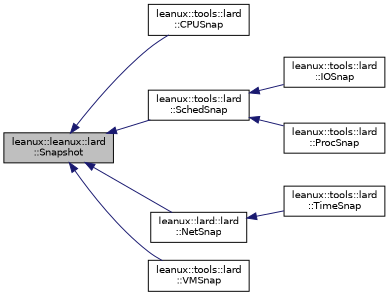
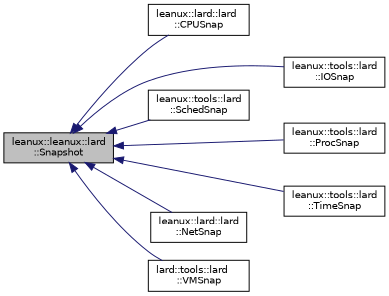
node "leanux::tools::lard ::CPUSnap": label "leanux::tools::lard ::CPUSnap" -> "leanux::lard::lard ::CPUSnap"
edge "leanux::tools::lard ::IOSnap" -> "leanux::tools::lard ::SchedSnap": now "leanux::tools::lard ::IOSnap" -> "leanux::leanux::lard ::Snapshot"
edge "leanux::tools::lard ::ProcSnap" -> "leanux::tools::lard ::SchedSnap": now "leanux::tools::lard ::ProcSnap" -> "leanux::leanux::lard ::Snapshot"
edge "leanux::tools::lard ::TimeSnap" -> "leanux::lard::lard ::NetSnap": now "leanux::tools::lard ::TimeSnap" -> "leanux::leanux::lard ::Snapshot"
node "leanux::tools::lard ::VMSnap": label "leanux::tools::lard ::VMSnap" -> "lard::tools::lard ::VMSnap"
